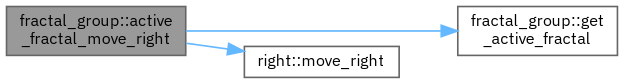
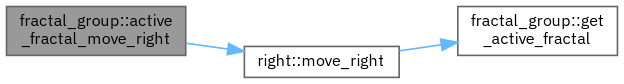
edge "fractal_group::active _fractal_move_right" -> "fractal_group::get _active_fractal": now "right::move_right" -> "fractal_group::get _active_fractal"
